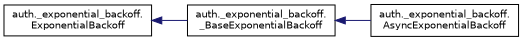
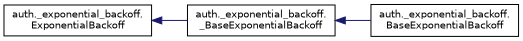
node "auth._exponential_backoff. AsyncExponentialBackoff": label "auth._exponential_backoff. AsyncExponentialBackoff" -> "auth._exponential_backoff. BaseExponentialBackoff"
